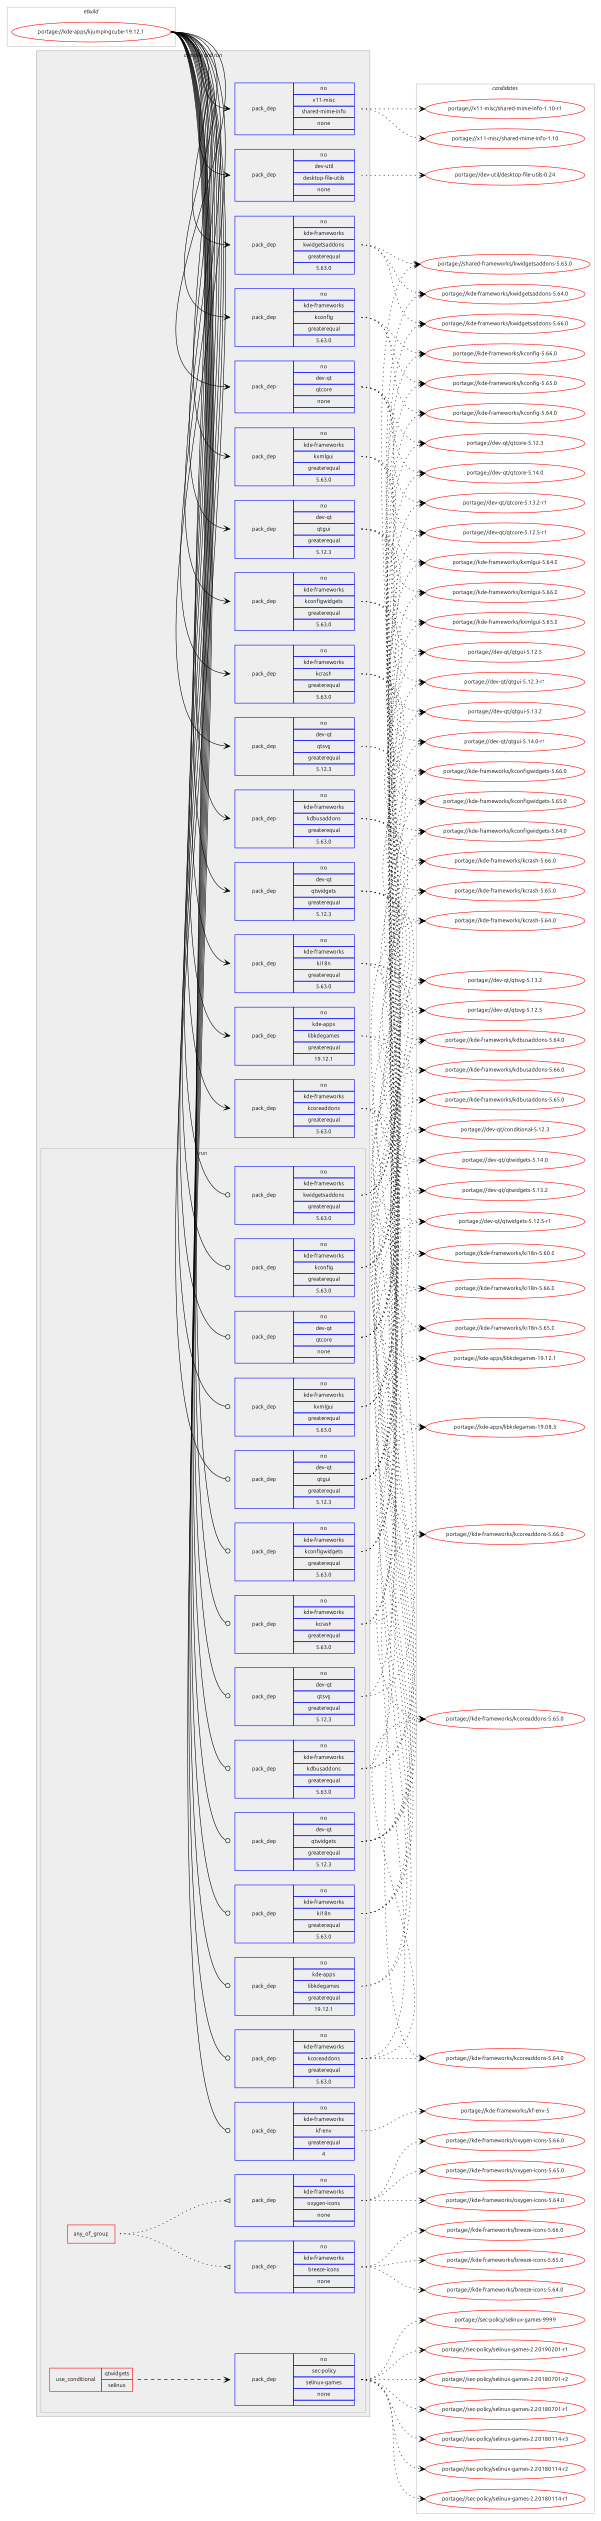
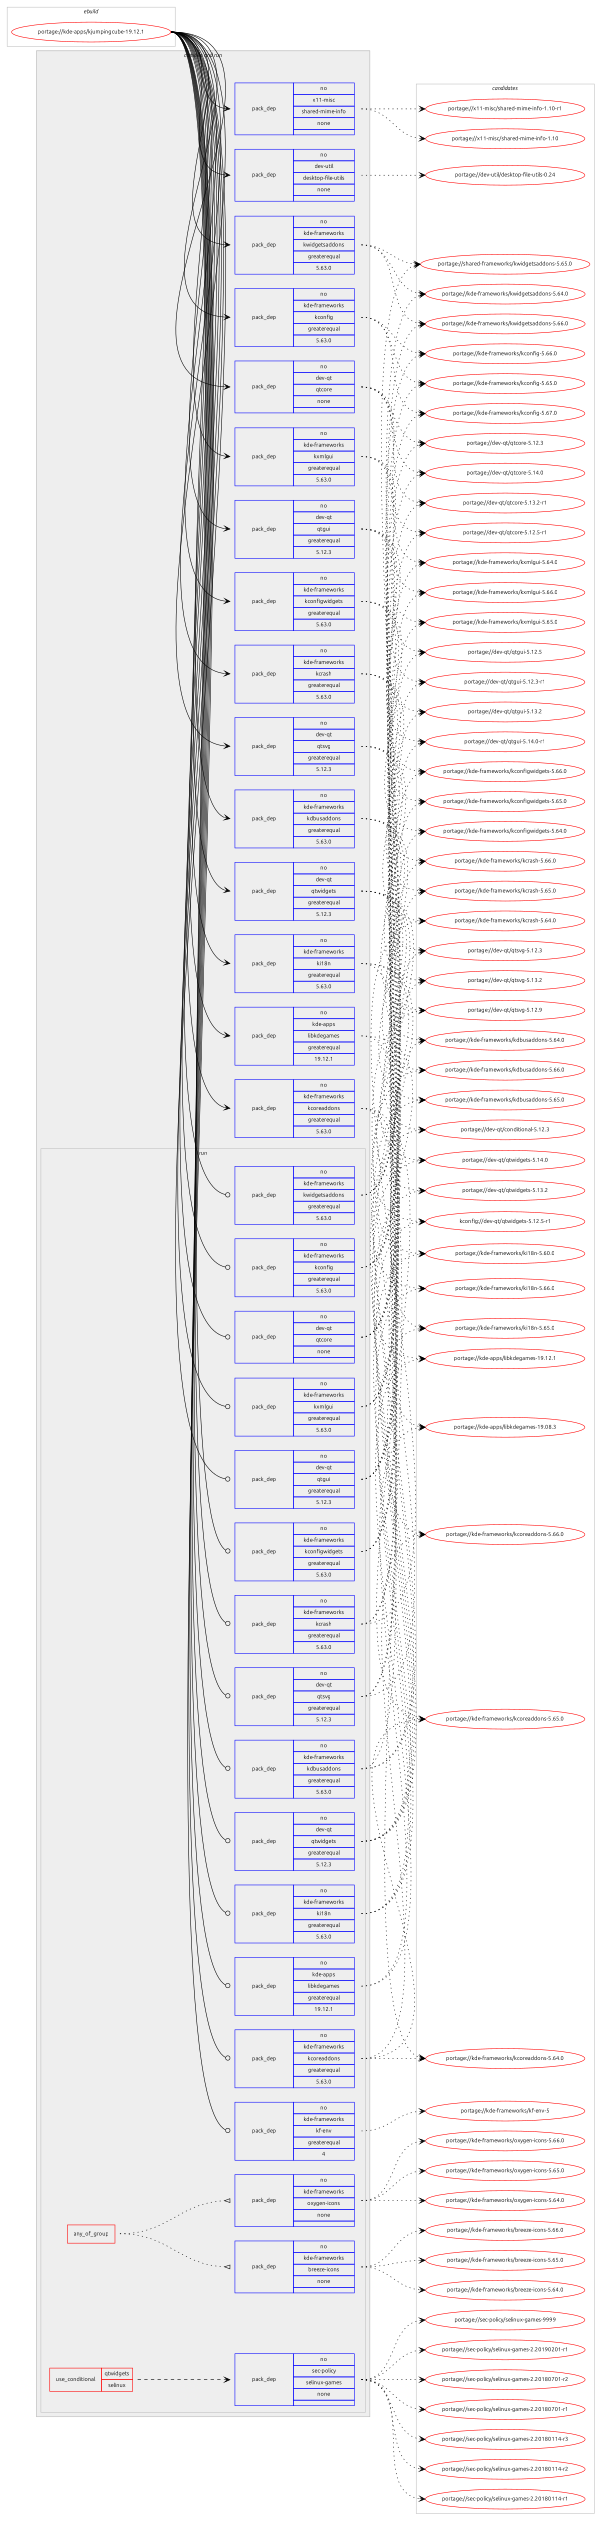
node "portage://kde-frameworks/kconfig-5.64.0": label "portage://kde-frameworks/kconfig-5.64.0" -> "portage://kde-frameworks/kconfig-5.67.0"
node "portage://dev-qt/qtsvg-5.12.3": added
node "portage://dev-qt/qtsvg-5.12.5": label "portage://dev-qt/qtsvg-5.12.5" -> "portage://dev-qt/qtsvg-5.12.9"
node "portage://dev-qt/qtwidgets-5.12.5-r1": label "portage://dev-qt/qtwidgets-5.12.5-r1" -> "kconfig://dev-qt/qtwidgets-5.12.5-r1"
